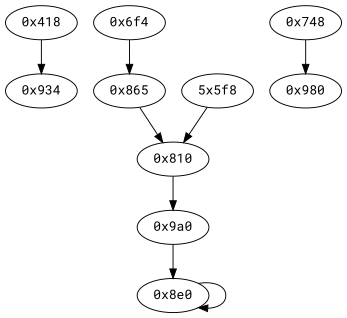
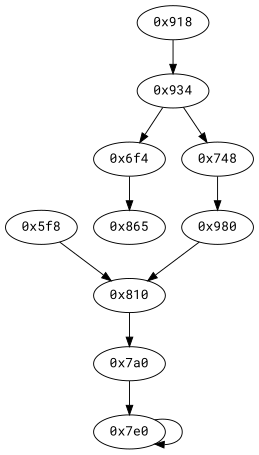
node "0x418": label "0x418" -> "0x918"
node "5x5f8": label "5x5f8" -> "0x5f8"
edge "0x865" -> "0x810": now "0x980" -> "0x810"
edge "0x934" -> "0x6f4": added
edge "0x934" -> "0x748": added
node "0x9a0": label "0x9a0" -> "0x7a0"
node "0x8e0": label "0x8e0" -> "0x7e0"
